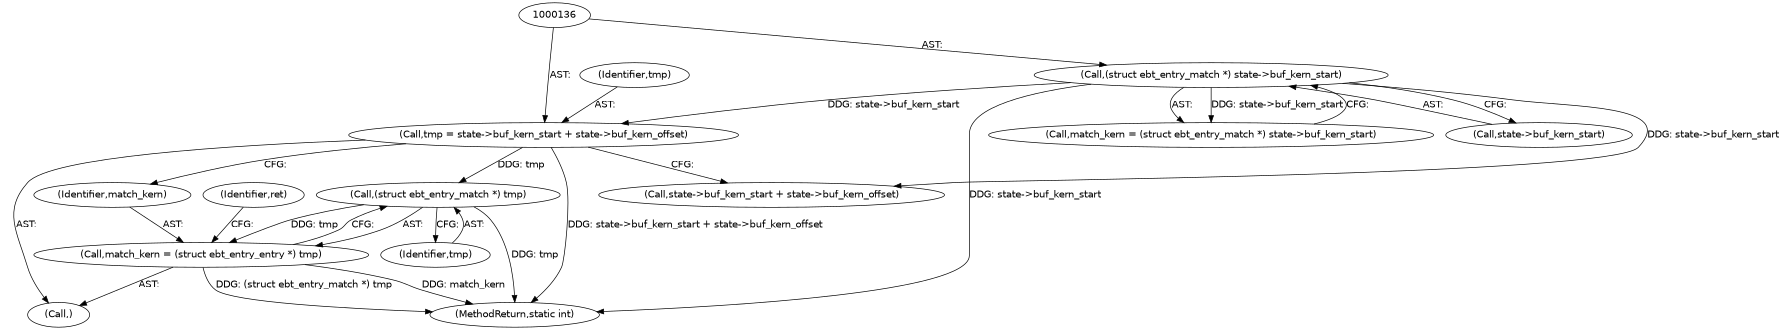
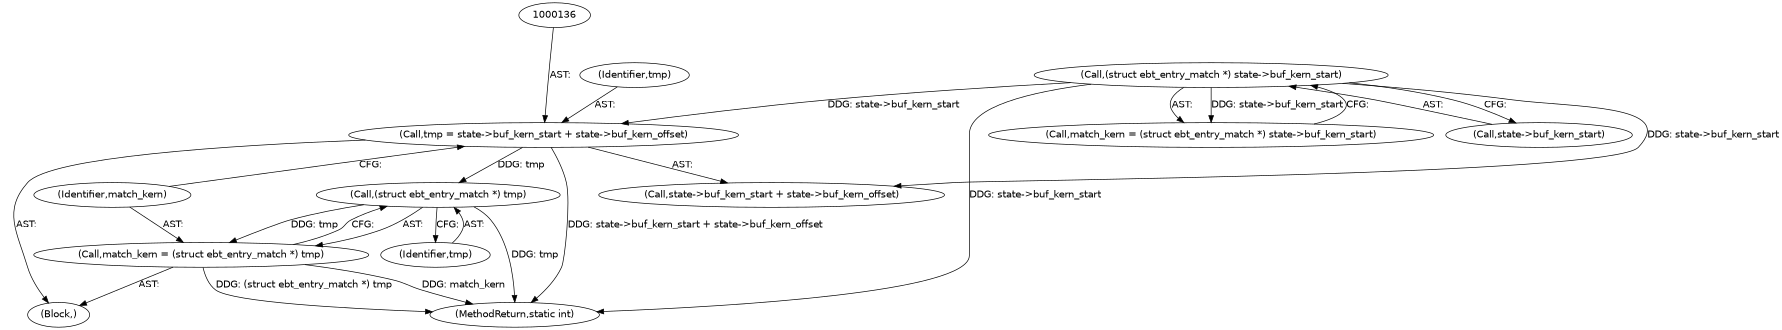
edge "1000136" -> "(Call,(struct ebt_entry_match *) state->buf_kern_start)": removed, label "AST:"
edge "(Call,tmp = state->buf_kern_start + state->buf_kern_offset)" -> "(Identifier,match_kern)": reversed
edge "(Call,tmp = state->buf_kern_start + state->buf_kern_offset)" -> "(Call,state->buf_kern_start + state->buf_kern_offset)": label "CFG: " -> "AST: "
node "(Identifier,ret)": removed
node "(Call,match_kern = (struct ebt_entry_entry *) tmp)": label "(Call,match_kern = (struct ebt_entry_entry *) tmp)" -> "(Call,match_kern = (struct ebt_entry_match *) tmp)"
node "(Call,)": label "(Call,)" -> "(Block,)"
